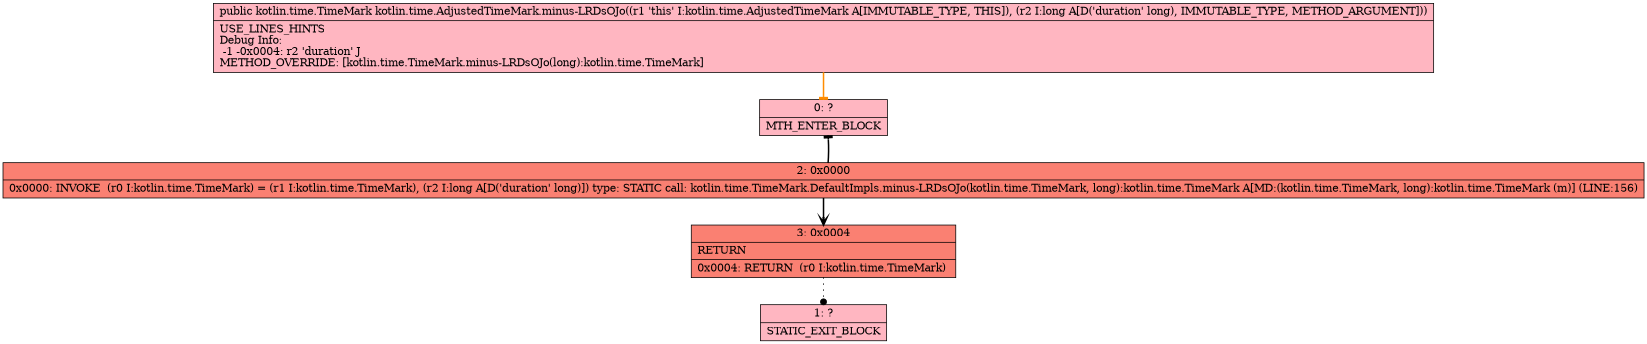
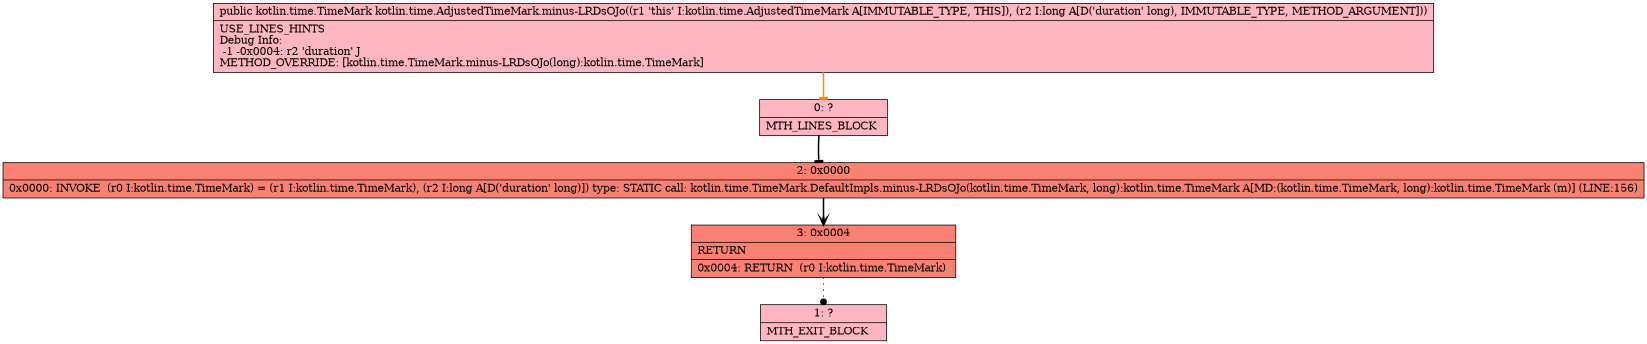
node "0: ?": text "MTH_ENTER_BLOCK" -> "MTH_LINES_BLOCK"
edge "2: 0x0000" -> "0: ?": reversed
node "1: ?": text "STATIC_EXIT_BLOCK" -> "MTH_EXIT_BLOCK"
